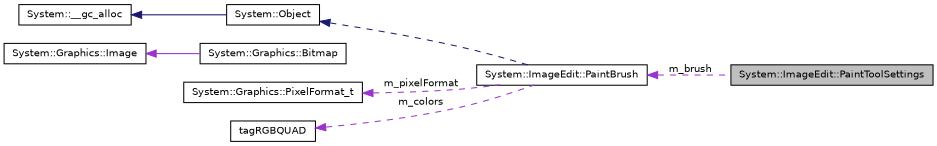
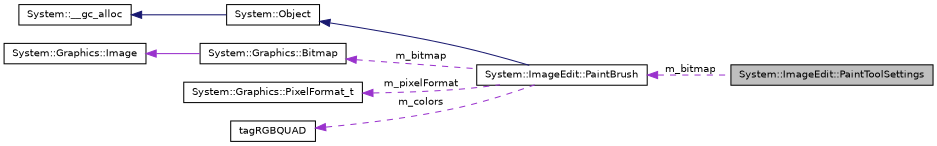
edge "System::ImageEdit::PaintBrush" -> "System::Object": style dashed -> solid
edge "System::ImageEdit::PaintBrush" -> "System::Graphics::Bitmap": added, label "m_bitmap"
edge "System::ImageEdit::PaintToolSettings" -> "System::ImageEdit::PaintBrush": label " m_brush" -> " m_bitmap"
